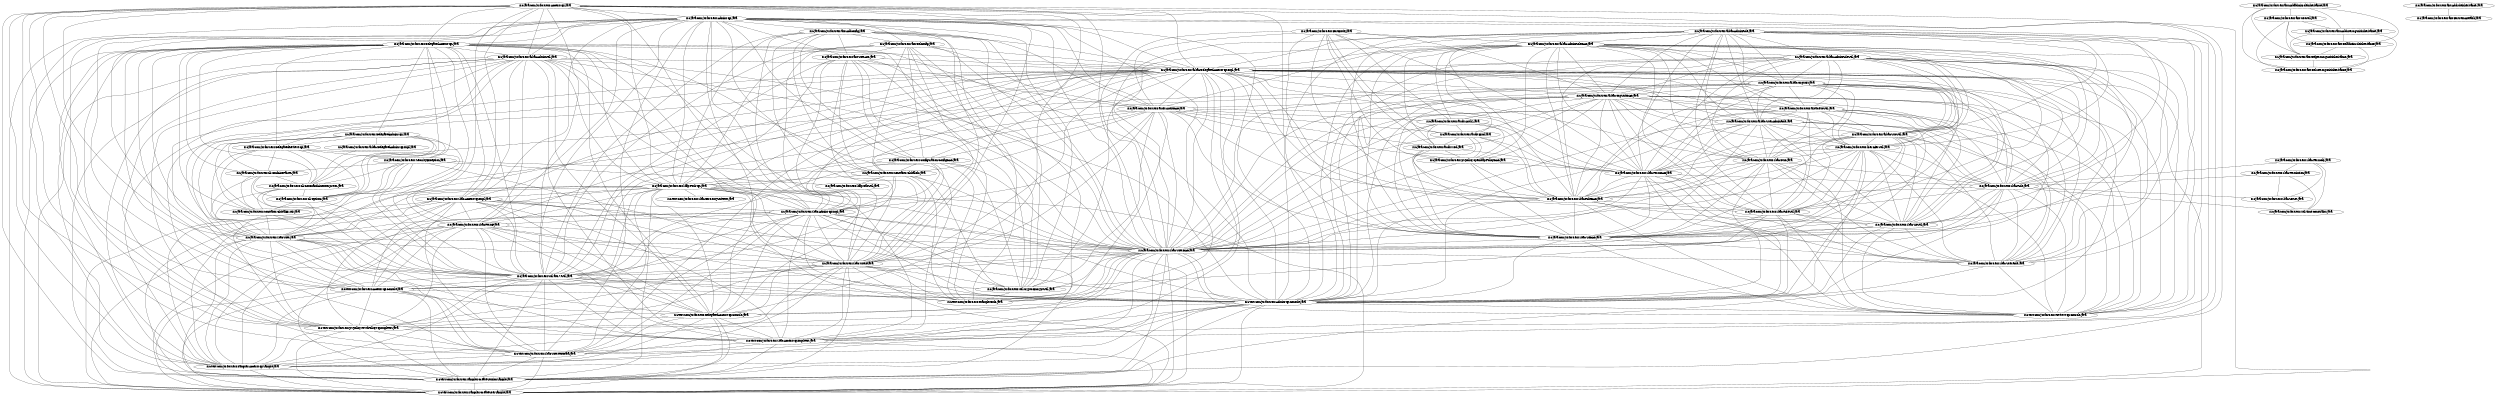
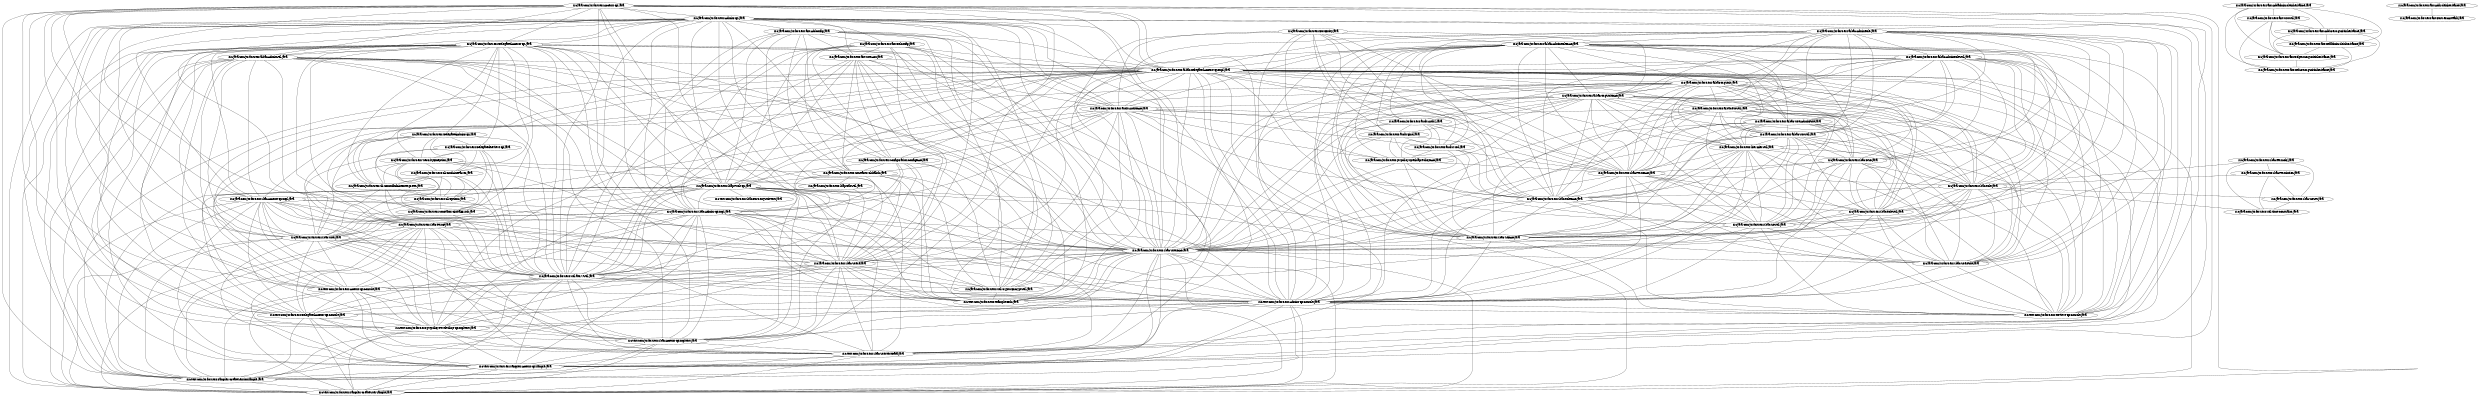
edge "src/java/com/jts/fortress/arbac/AdminUtil.java" -- "src/java/com/jts/fortress/DelegatedReviewMgr.java": now "src/java/com/jts/fortress/arbac/AdminUtil.java" -- "src/java/com/jts/fortress/util/attr/VUtil.java"
edge "src/java/com/jts/fortress/arbac/OrgUnit.java" -- "src/java/com/jts/fortress/rbac/DSD.java": now "src/java/com/jts/fortress/arbac/OrgUnit.java" -- "src/java/com/jts/fortress/audit/AuthZ.java"
node "src/java/com/jts/fortress/arbac/DelegatedAdminMgrImpl.java": removed
edge "src/java/com/jts/fortress/ldap/PoolMgr.java" -- "src/java/com/jts/fortress/util/crypto/EncryptUtil.java": added
